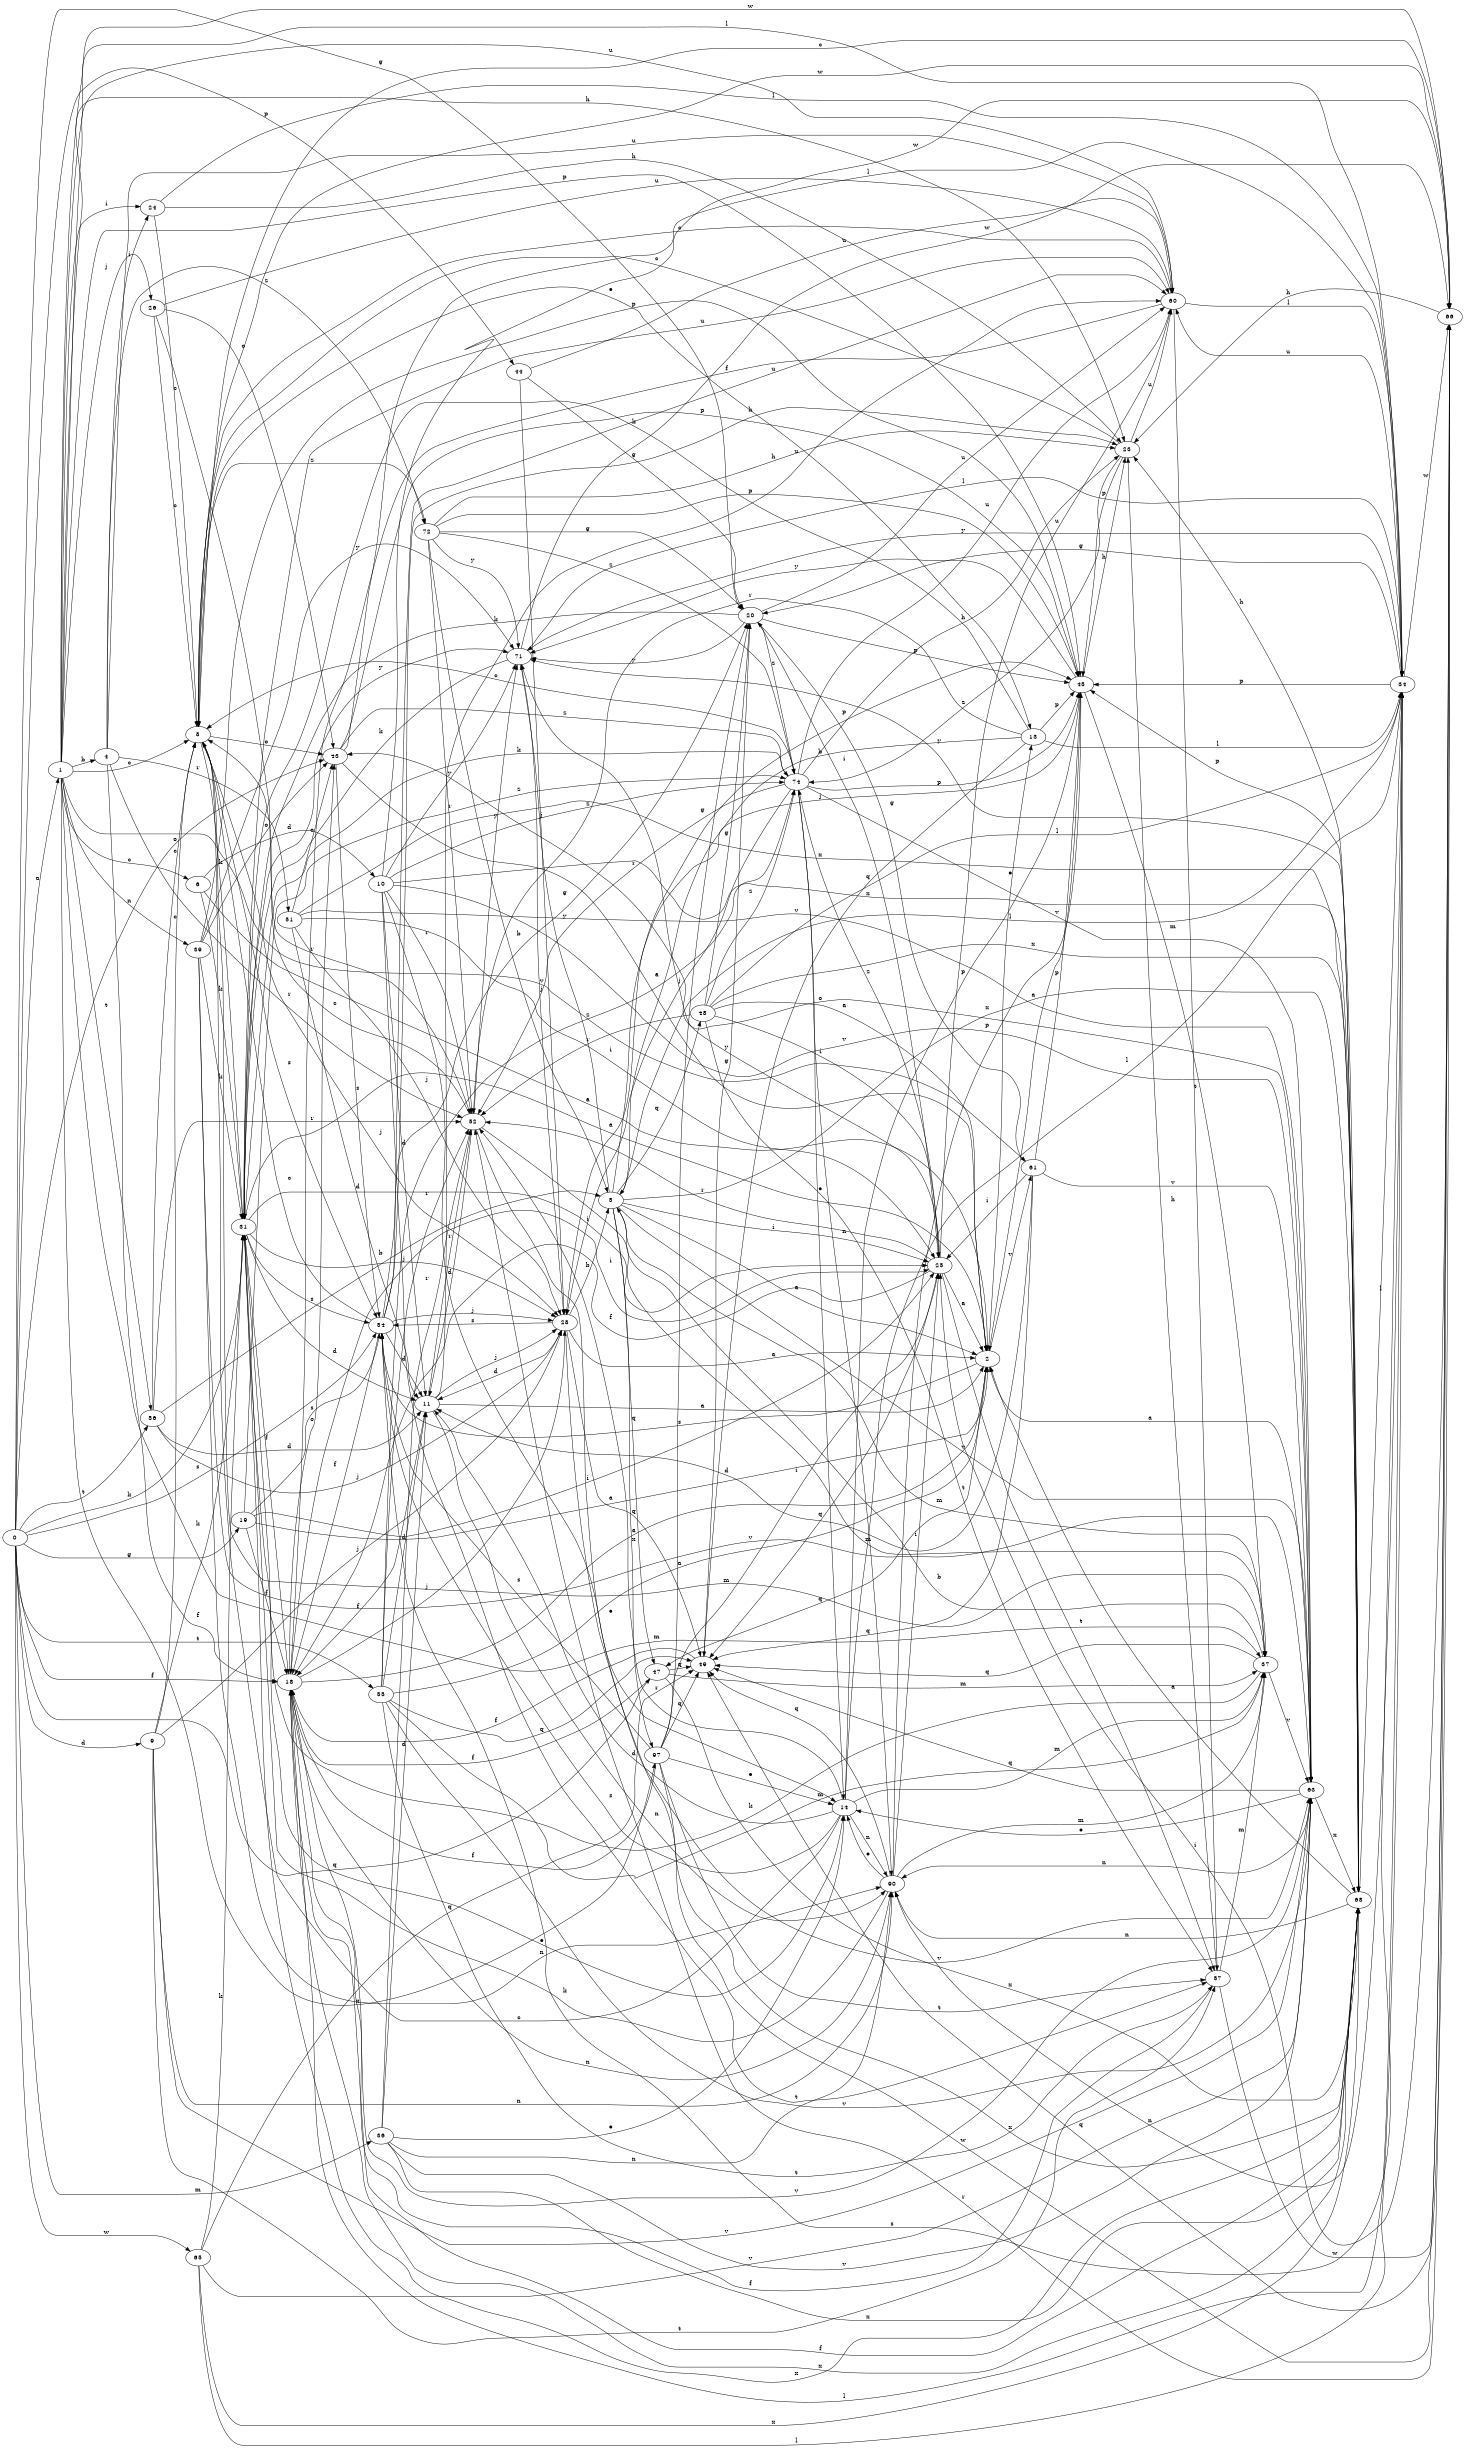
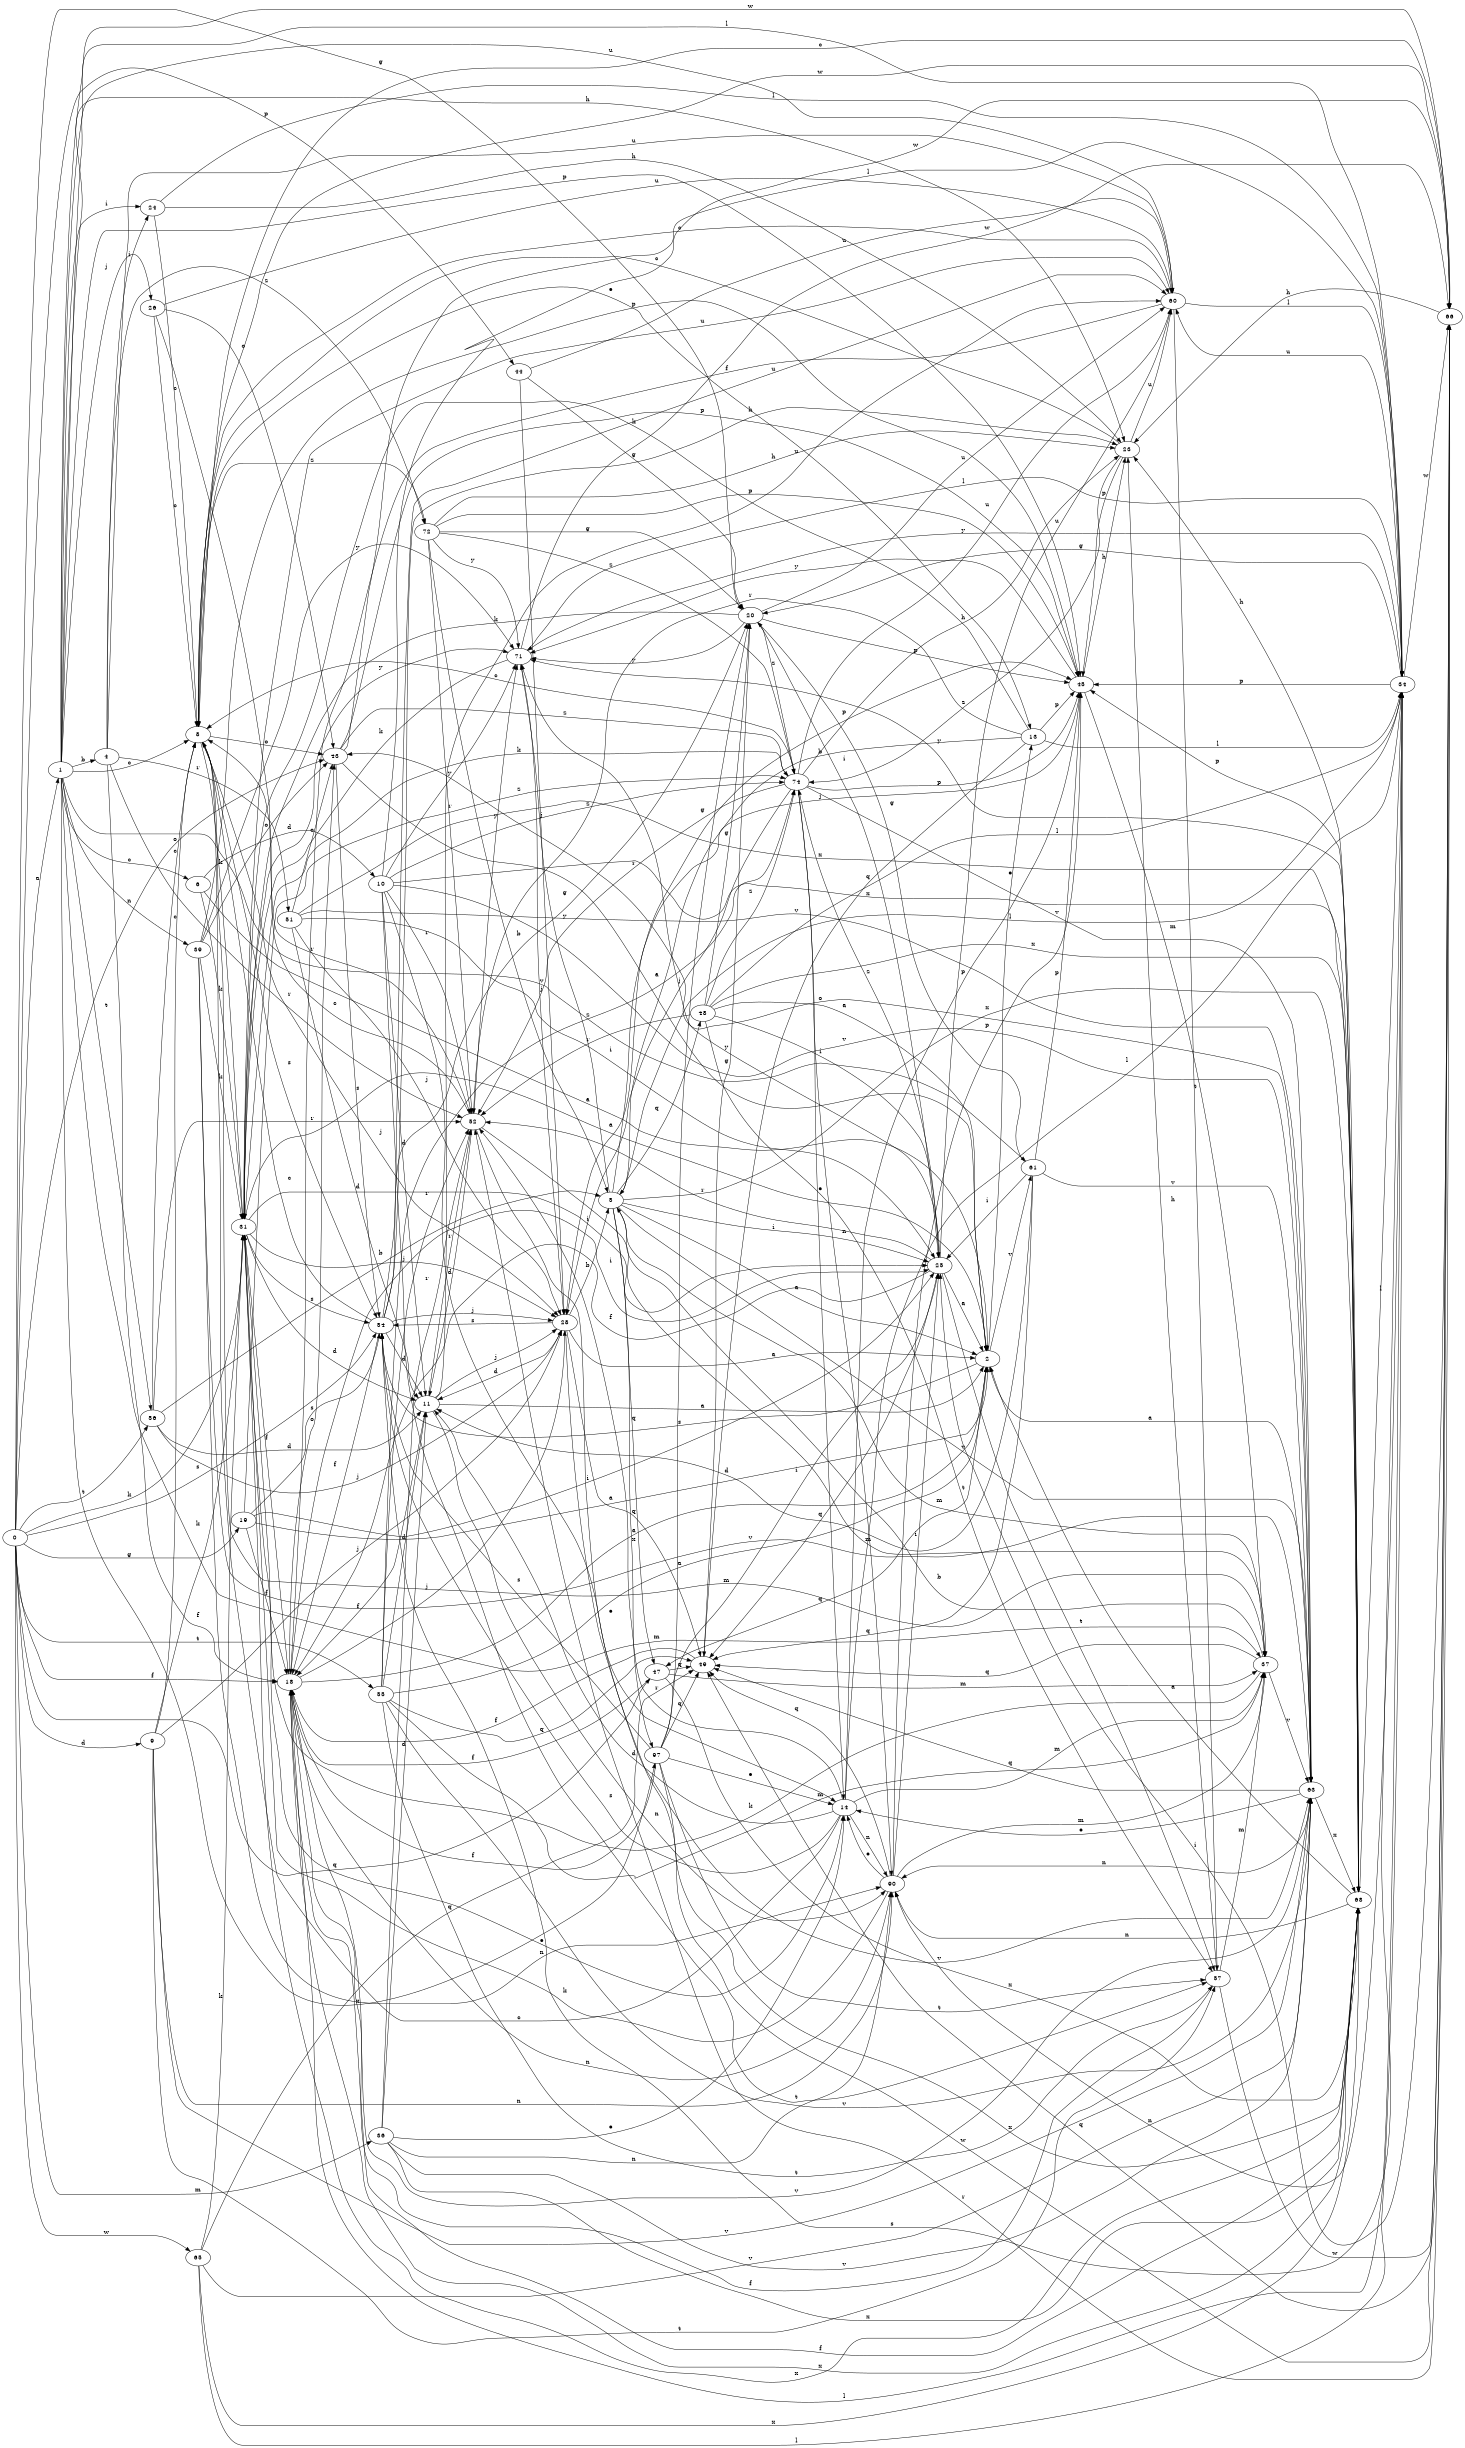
edge "45" -> "2": removed, label "a"
